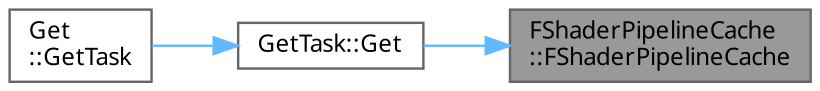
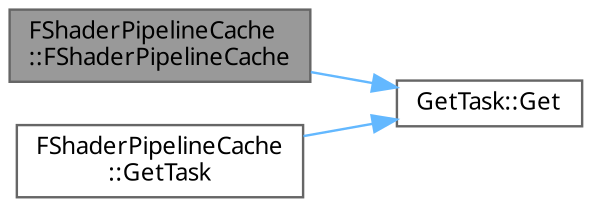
node "Get ::GetTask": label "Get ::GetTask" -> "FShaderPipelineCache ::GetTask"
edge "GetTask::Get" -> "FShaderPipelineCache ::FShaderPipelineCache": reversed
